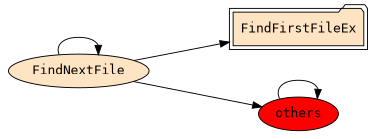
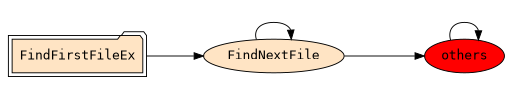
edge "FindNextFile" -> "FindFirstFileEx": reversed
